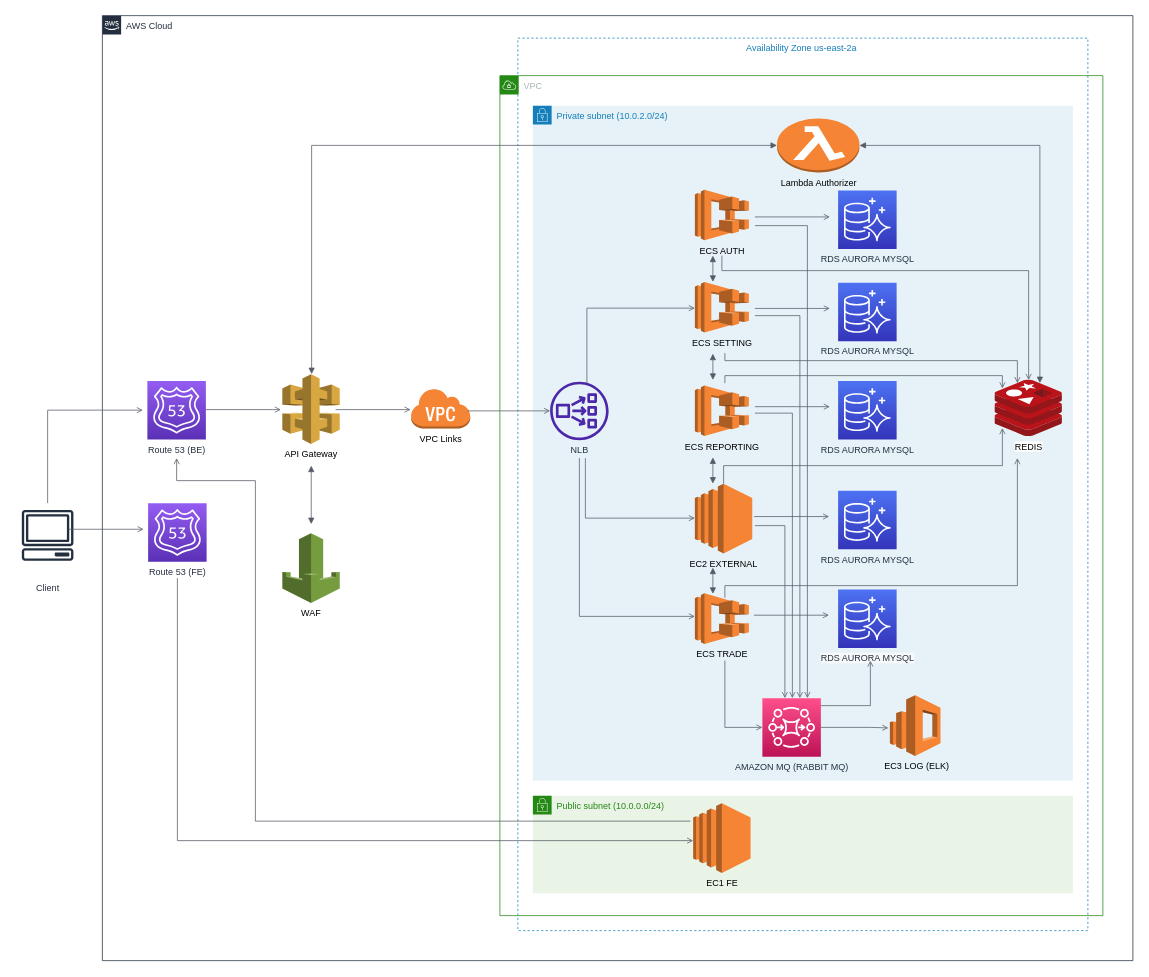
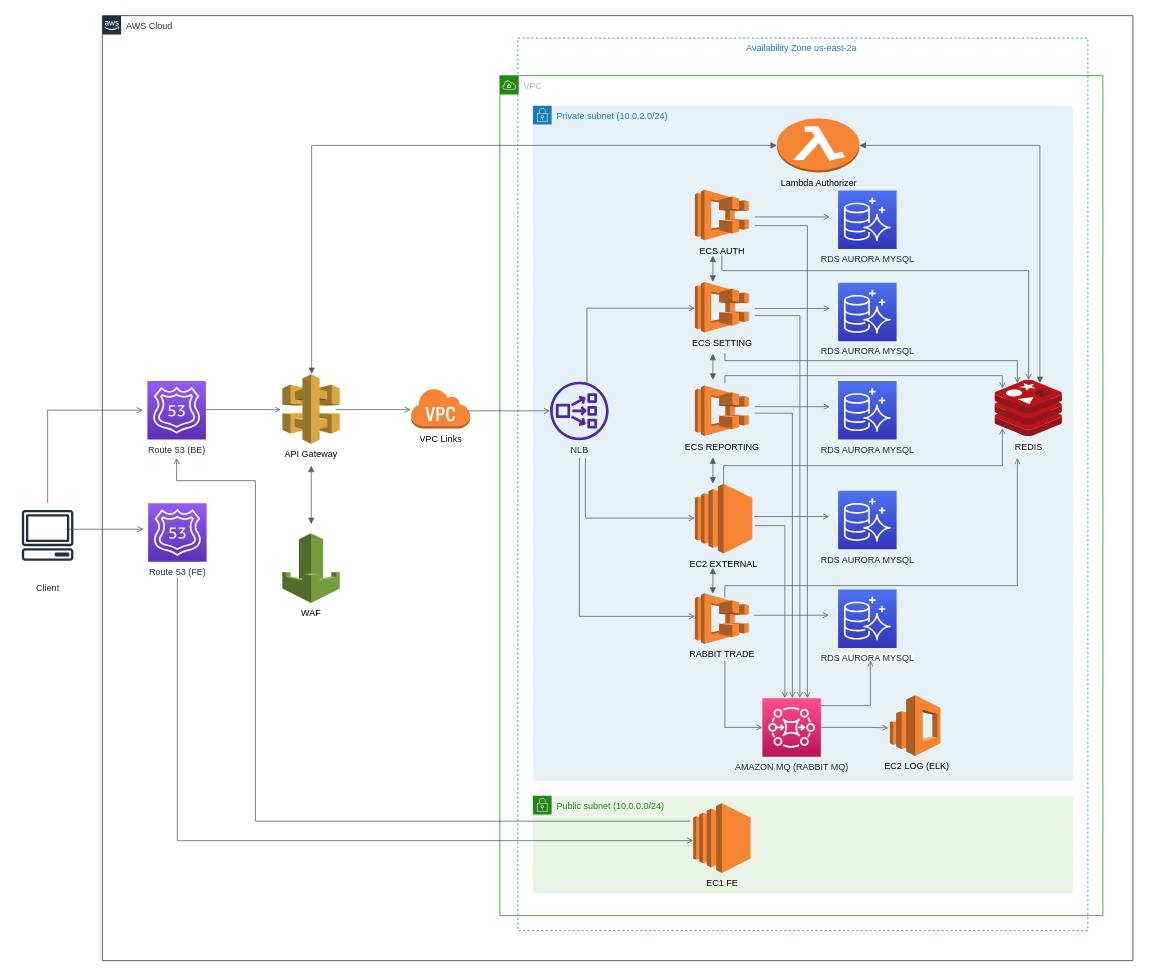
node "ECS TRADE": label "ECS TRADE" -> "RABBIT TRADE"
node "EC3 LOG (ELK)": label "EC3 LOG (ELK)" -> "EC2 LOG (ELK)"
